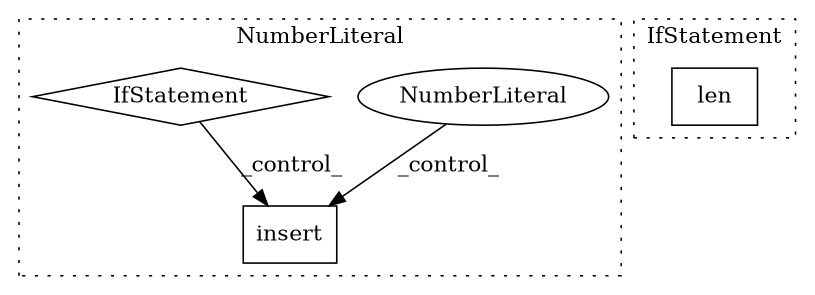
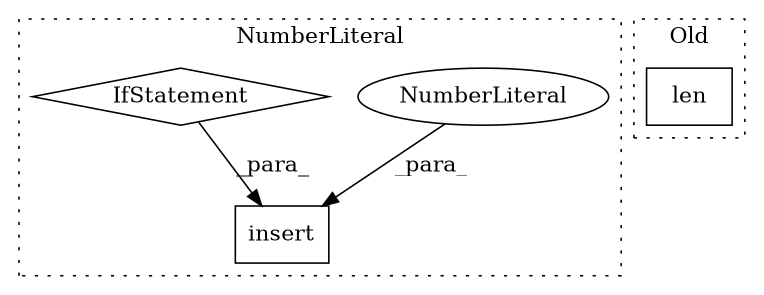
cluster "IfStatement": label "IfStatement" -> "Old"
edge "IfStatement" -> "insert": label "_control_" -> "_para_"
edge "NumberLiteral" -> "insert": label "_control_" -> "_para_"
